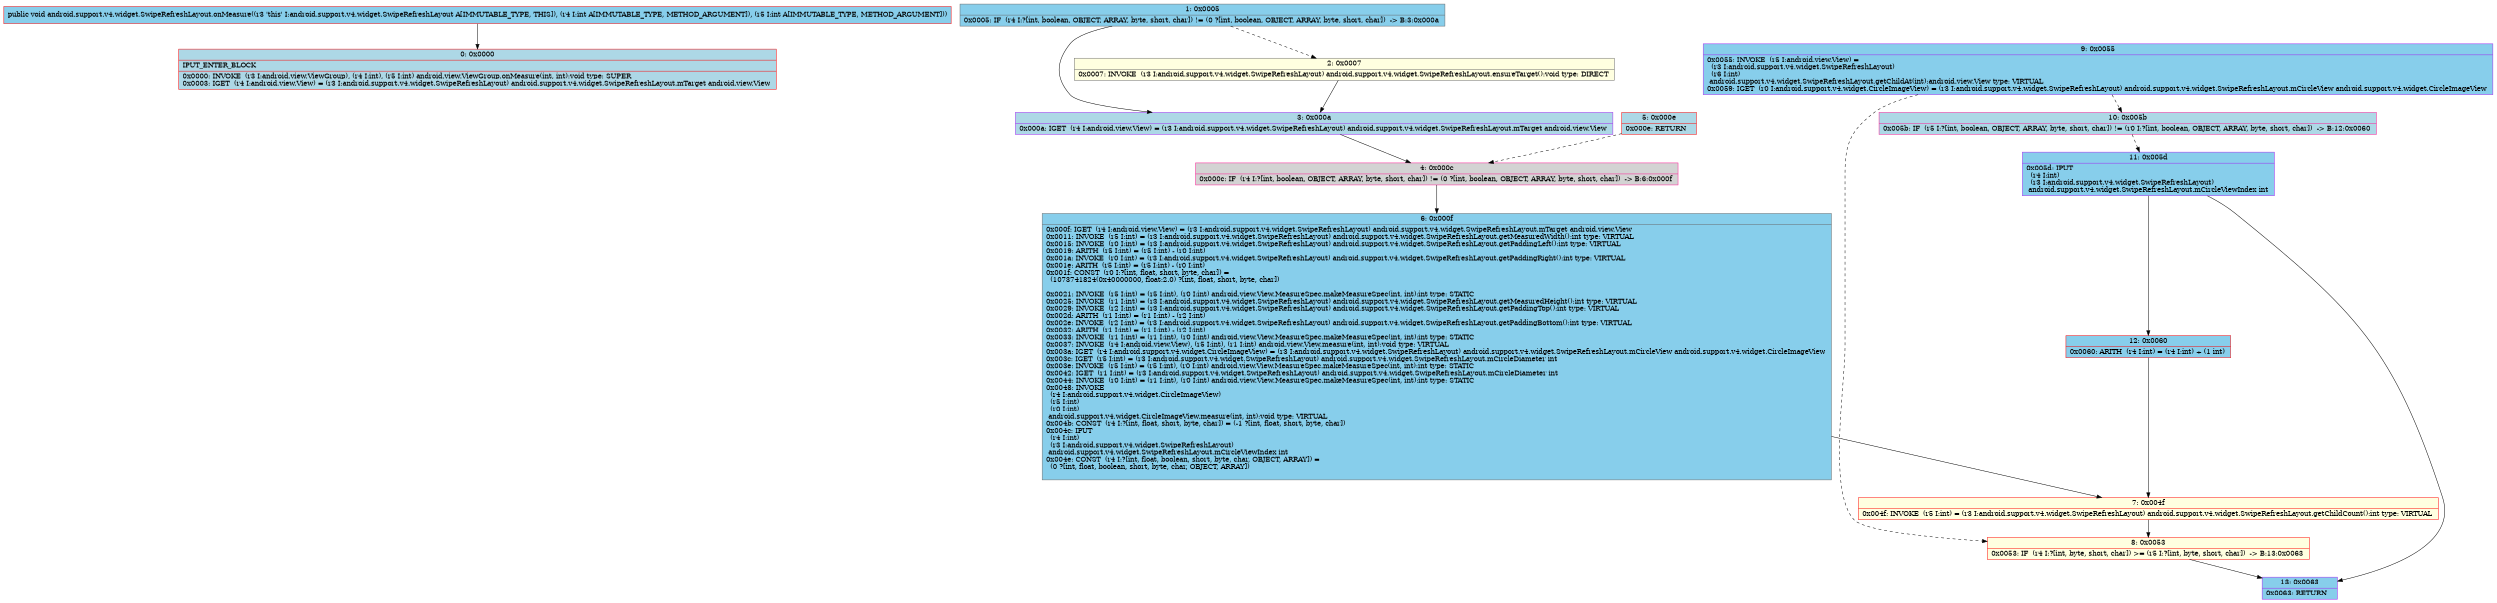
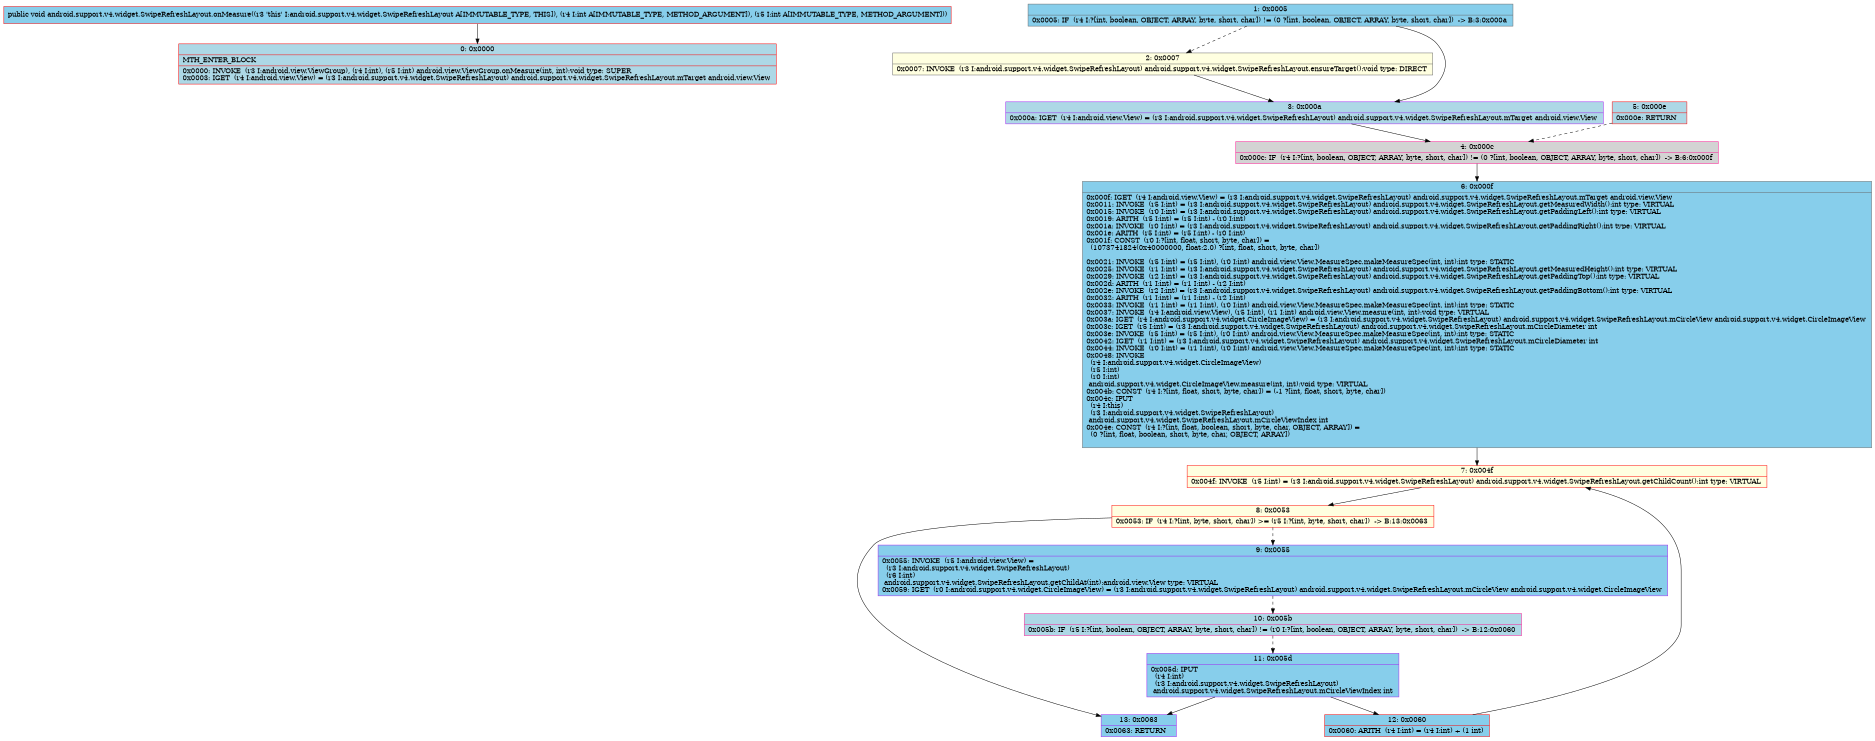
node "0: 0x0000": text "IPUT_ENTER_BLOCK" -> "MTH_ENTER_BLOCK"
edge "9: 0x0055" -> "8: 0x0053": reversed
node "6: 0x000f": text "(r4 I:int)" -> "(r4 I:this)"
